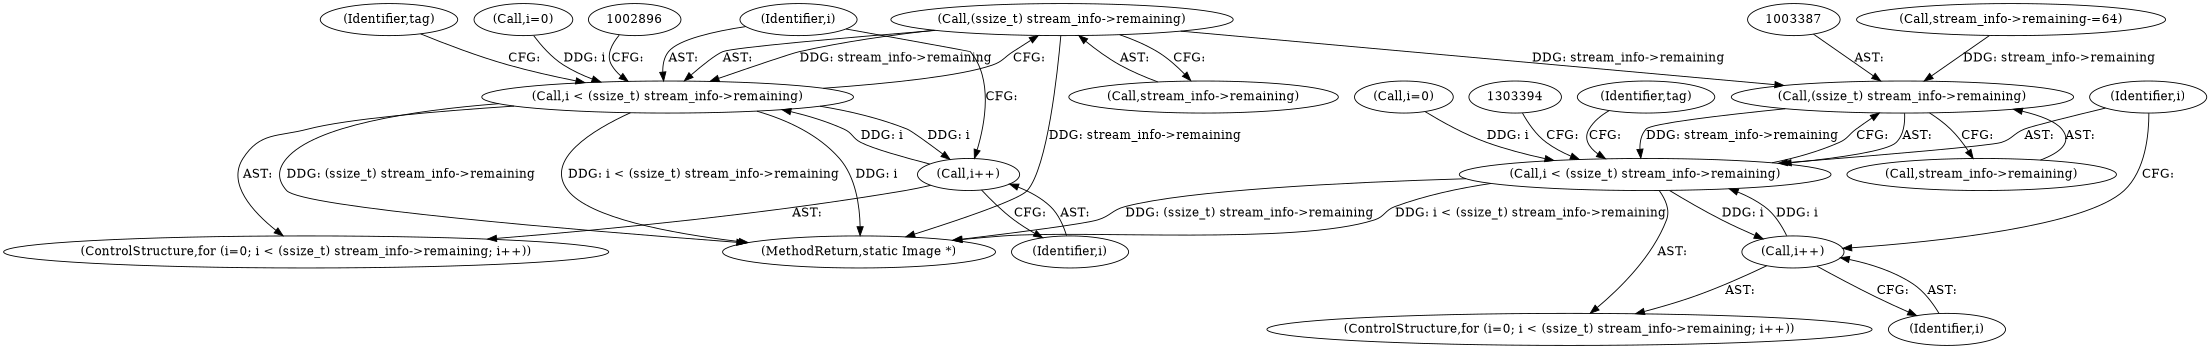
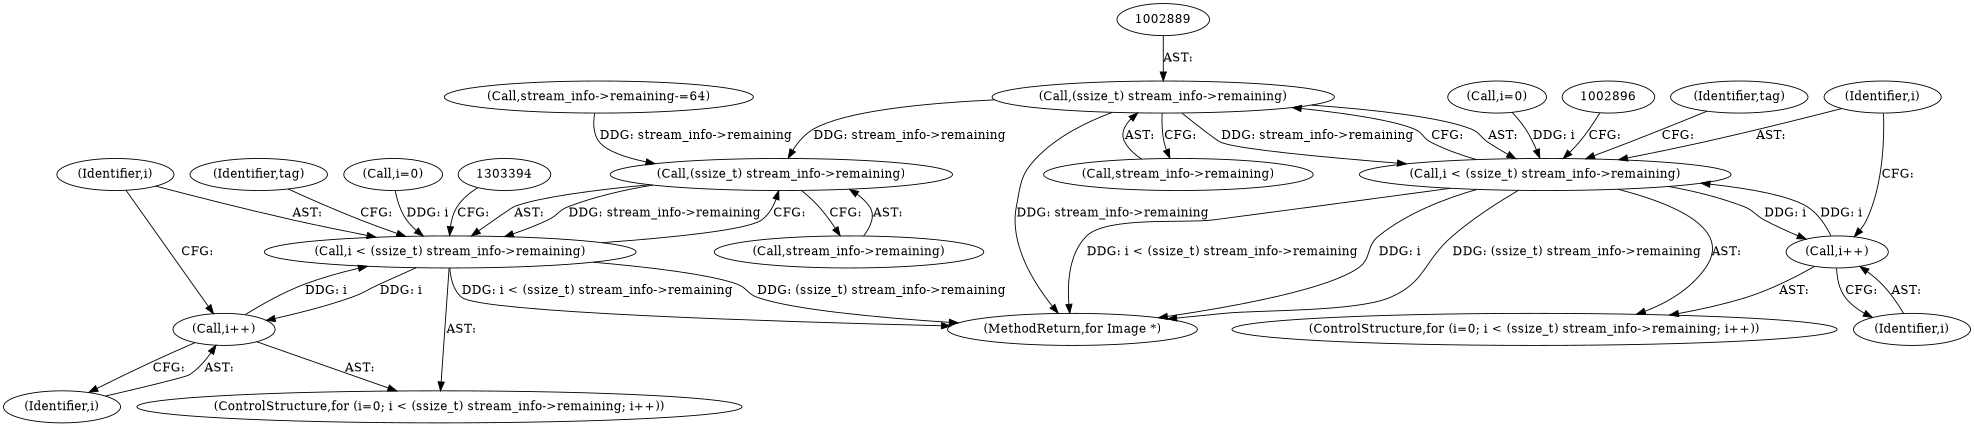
node "1002889": added
node "1003387": removed
node "(MethodReturn,static Image *)": label "(MethodReturn,static Image *)" -> "(MethodReturn,for Image *)"
